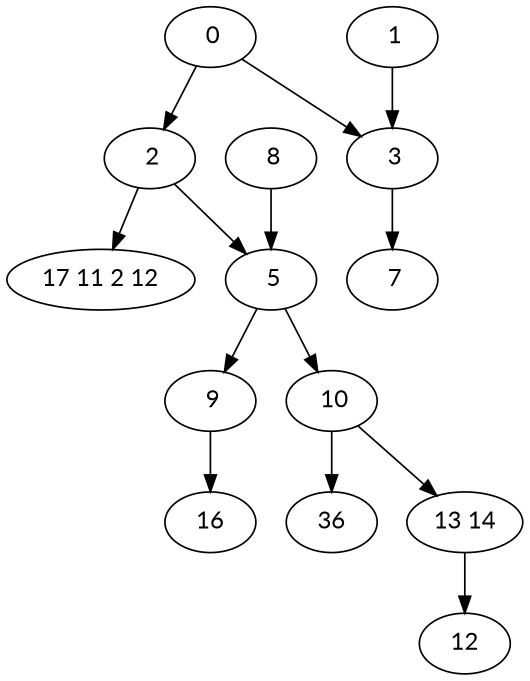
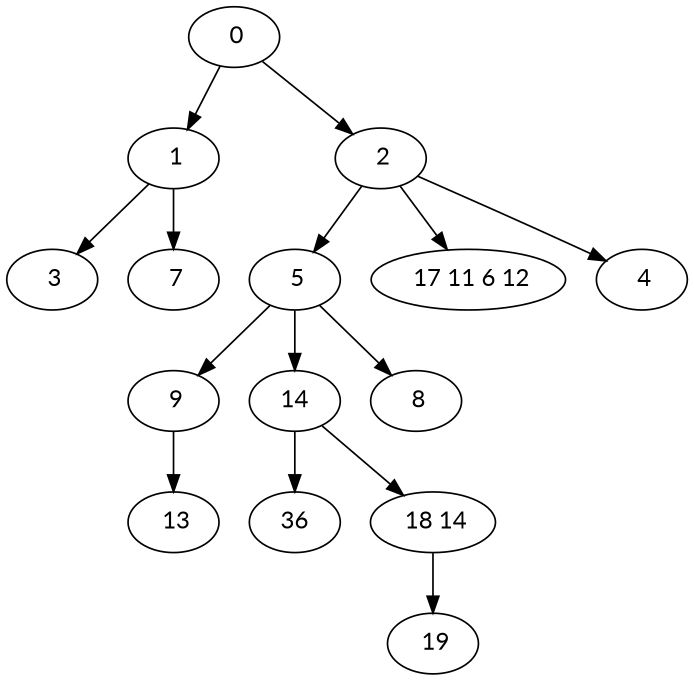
edge "0" -> "3": now "0" -> "1"
edge "8" -> "5": reversed
edge "3" -> "7": now "1" -> "7"
node "17 11 2 12": label "17 11 2 12" -> "17 11 6 12"
node "4": added
node "10": label "10" -> "14"
node "16": label "16" -> "13"
node "13 14": label "13 14" -> "18 14"
node "12": label "12" -> "19"
